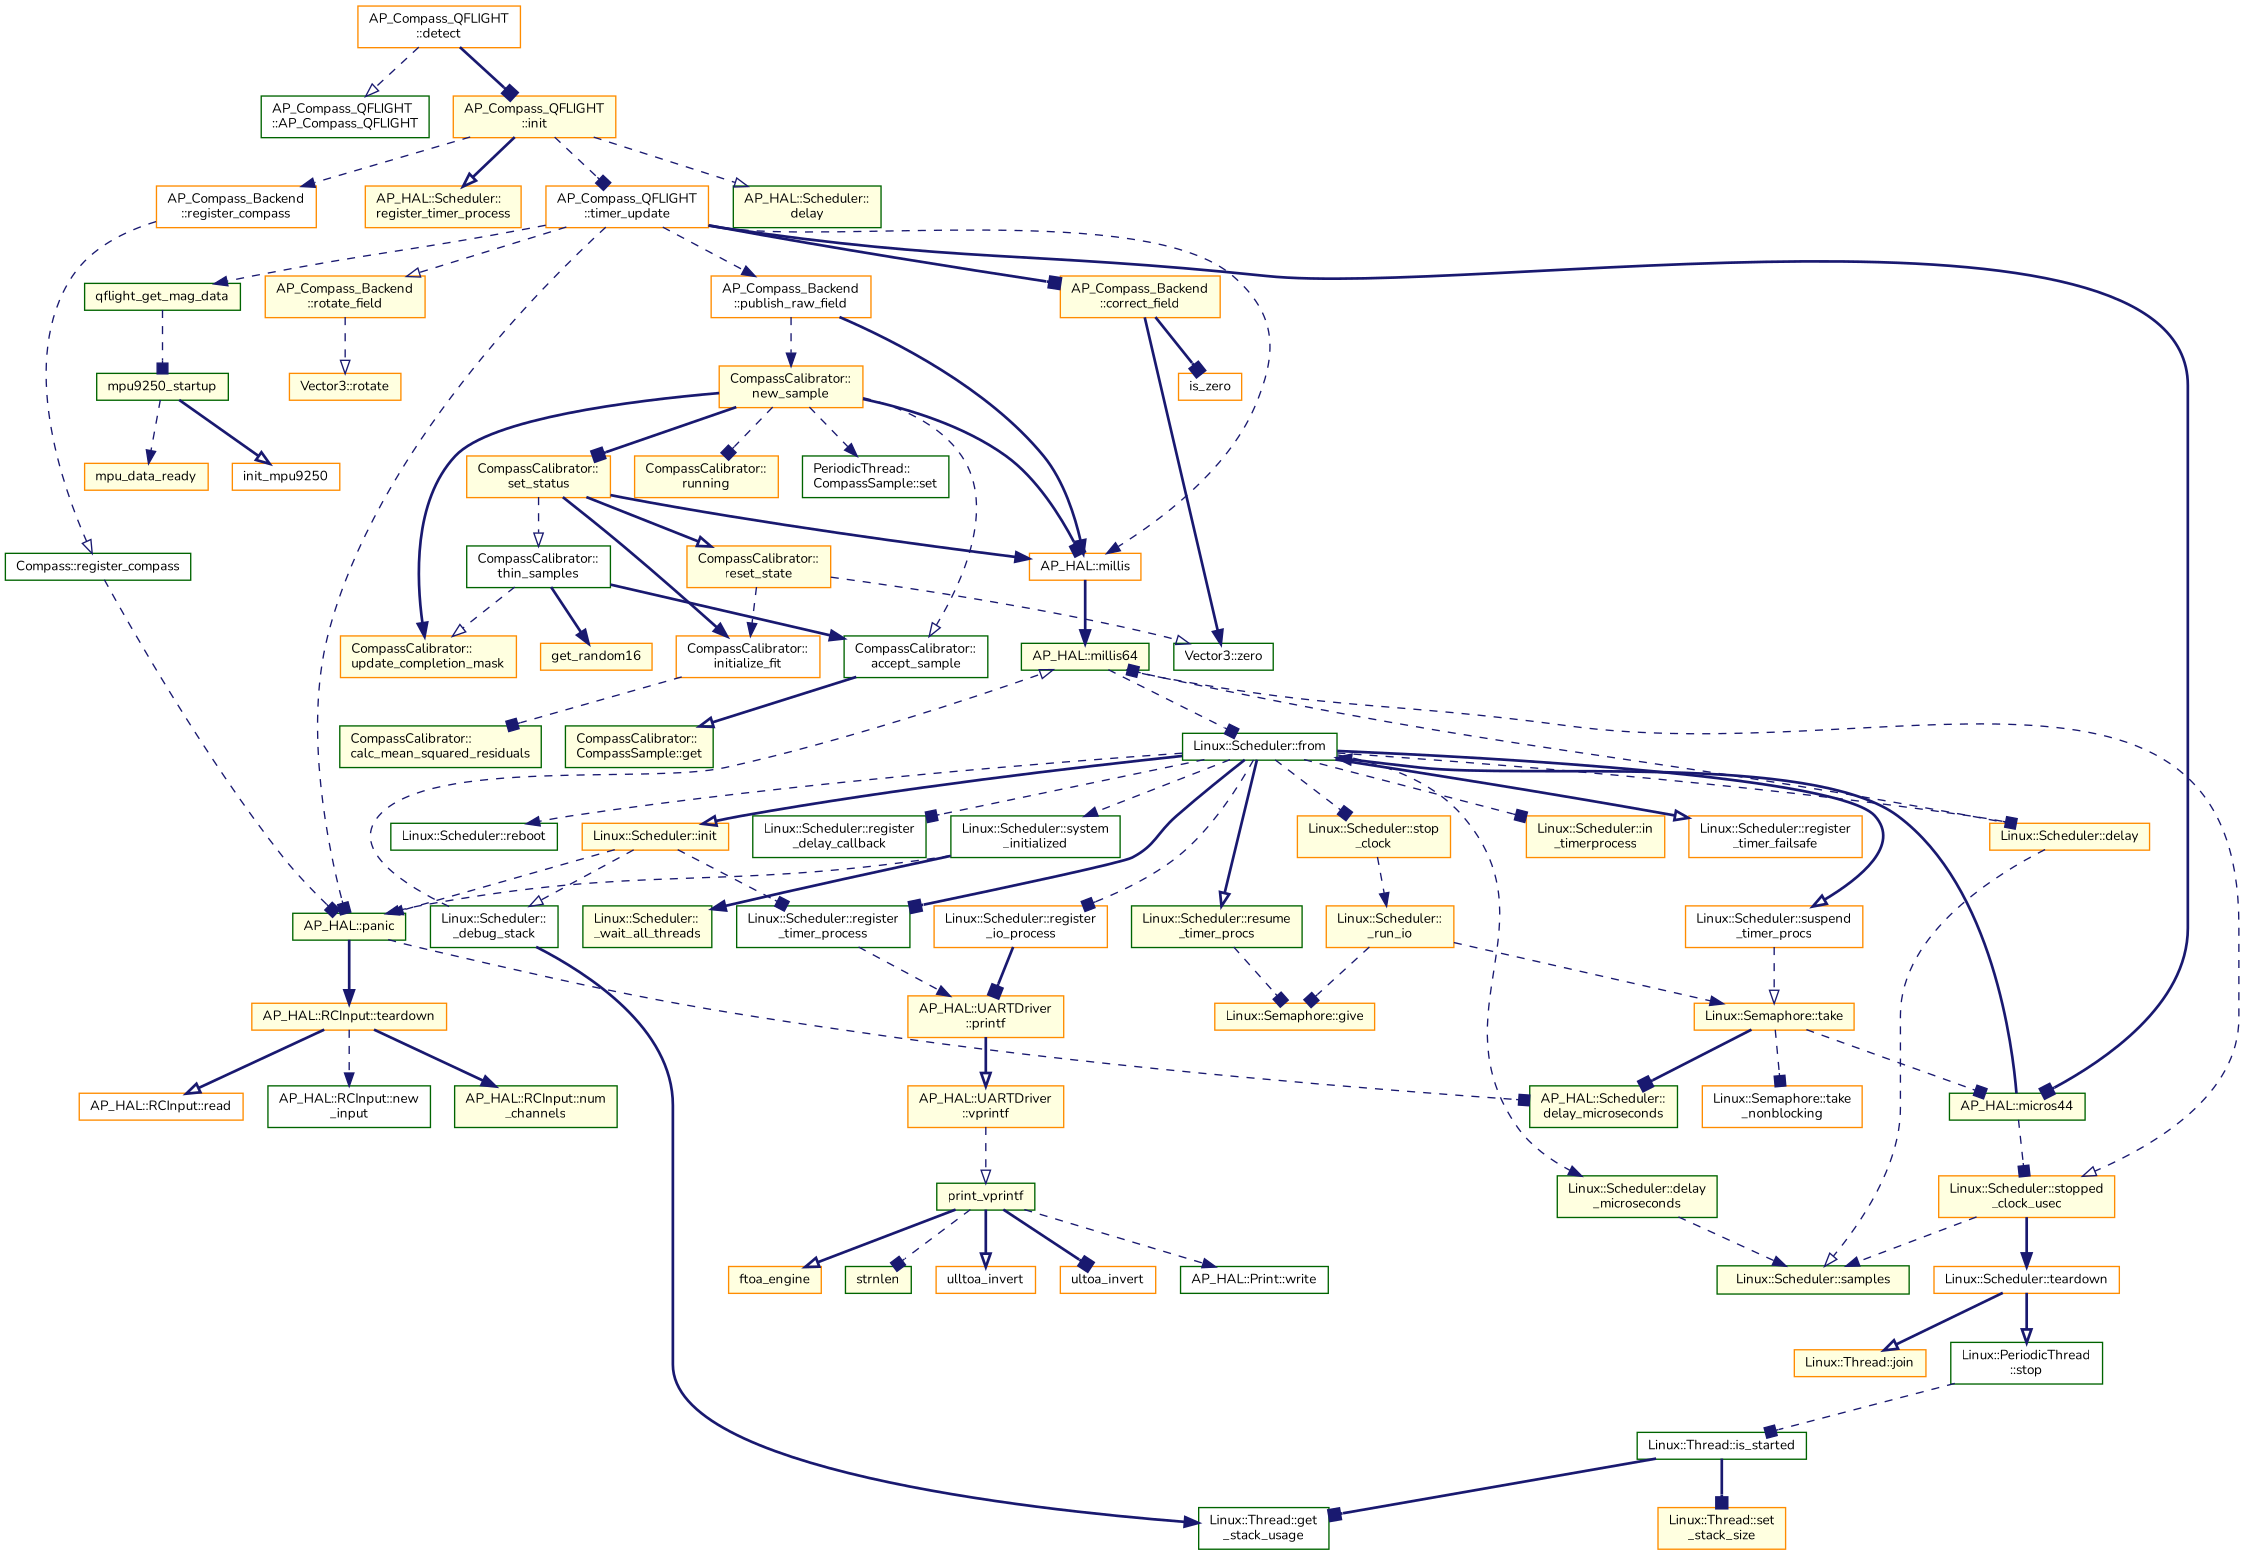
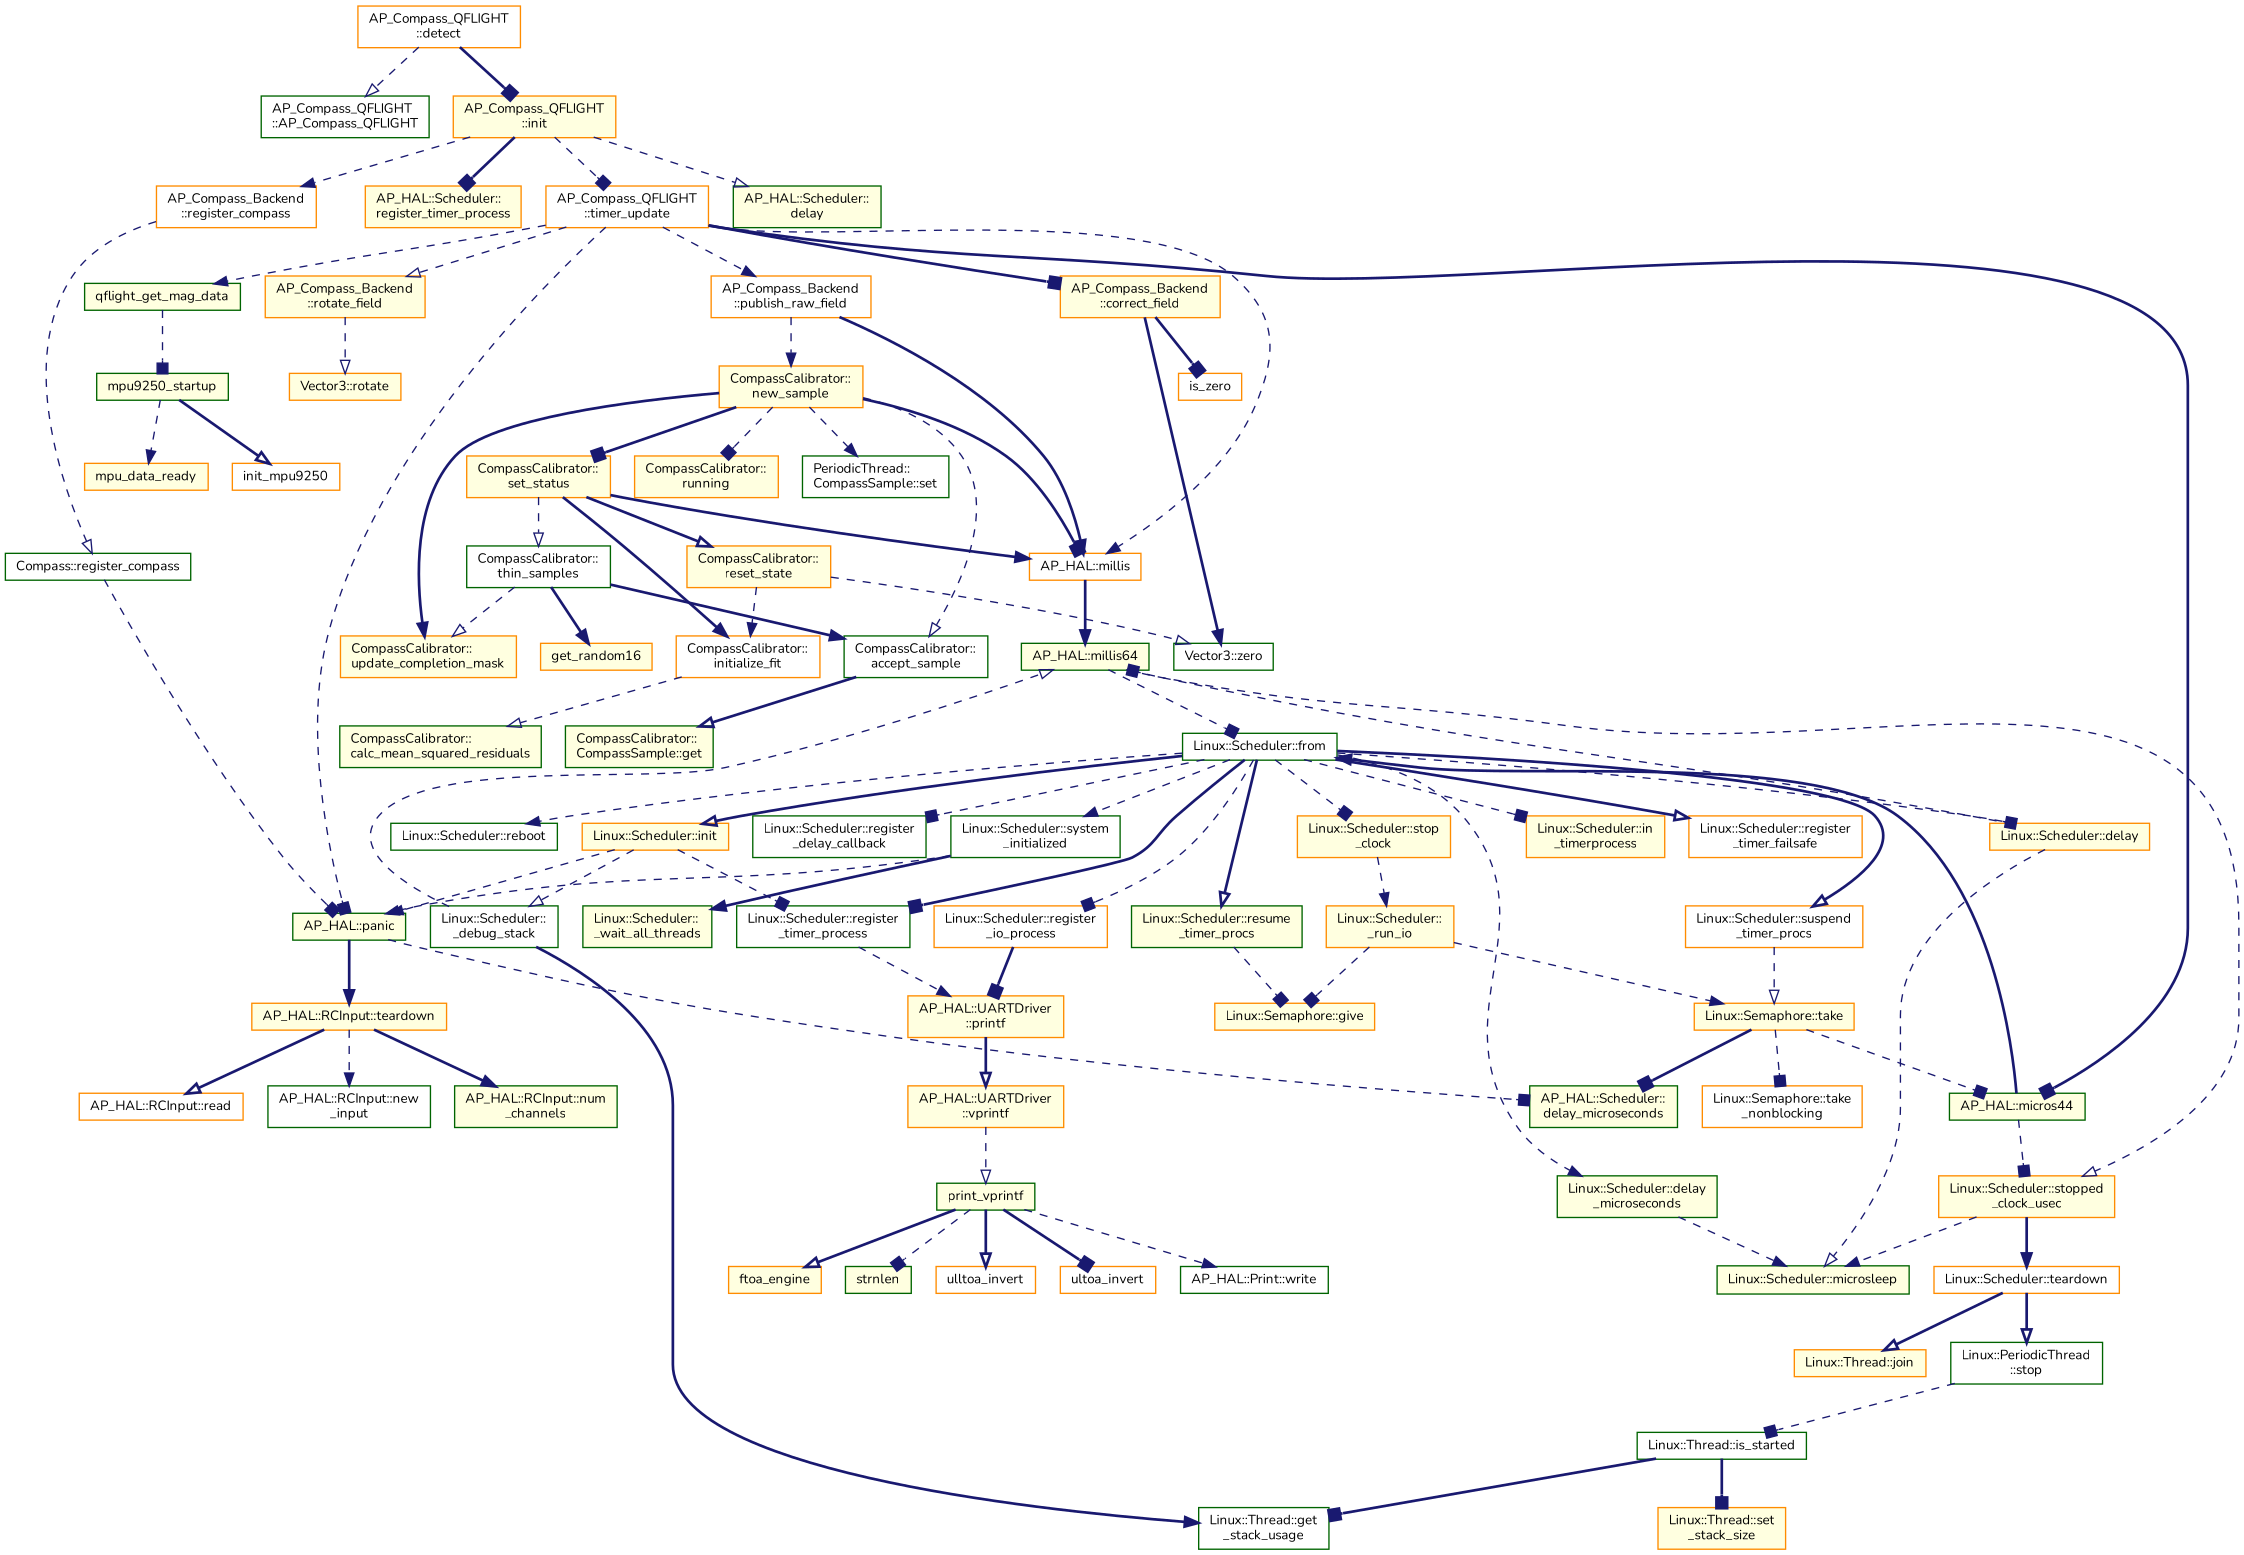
edge "AP_Compass_QFLIGHT ::init" -> "AP_HAL::Scheduler:: register_timer_process": arrowhead onormal -> box
edge "CompassCalibrator:: initialize_fit" -> "CompassCalibrator:: calc_mean_squared_residuals": arrowhead box -> onormal
node "Linux::Scheduler::samples": label "Linux::Scheduler::samples" -> "Linux::Scheduler::microsleep"
